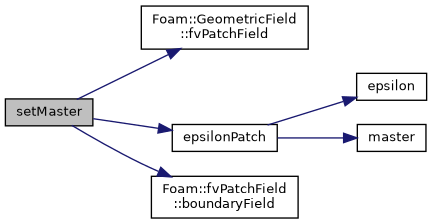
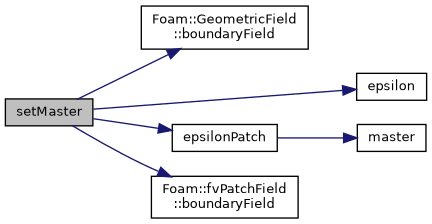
node "Foam::GeometricField ::fvPatchField": label "Foam::GeometricField ::fvPatchField" -> "Foam::GeometricField ::boundaryField"
edge "epsilonPatch" -> "epsilon": now "setMaster" -> "epsilon"
